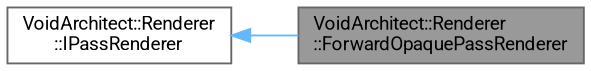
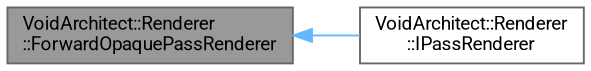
edge "VoidArchitect::Renderer ::ForwardOpaquePassRenderer" -> "VoidArchitect::Renderer ::IPassRenderer": reversed
